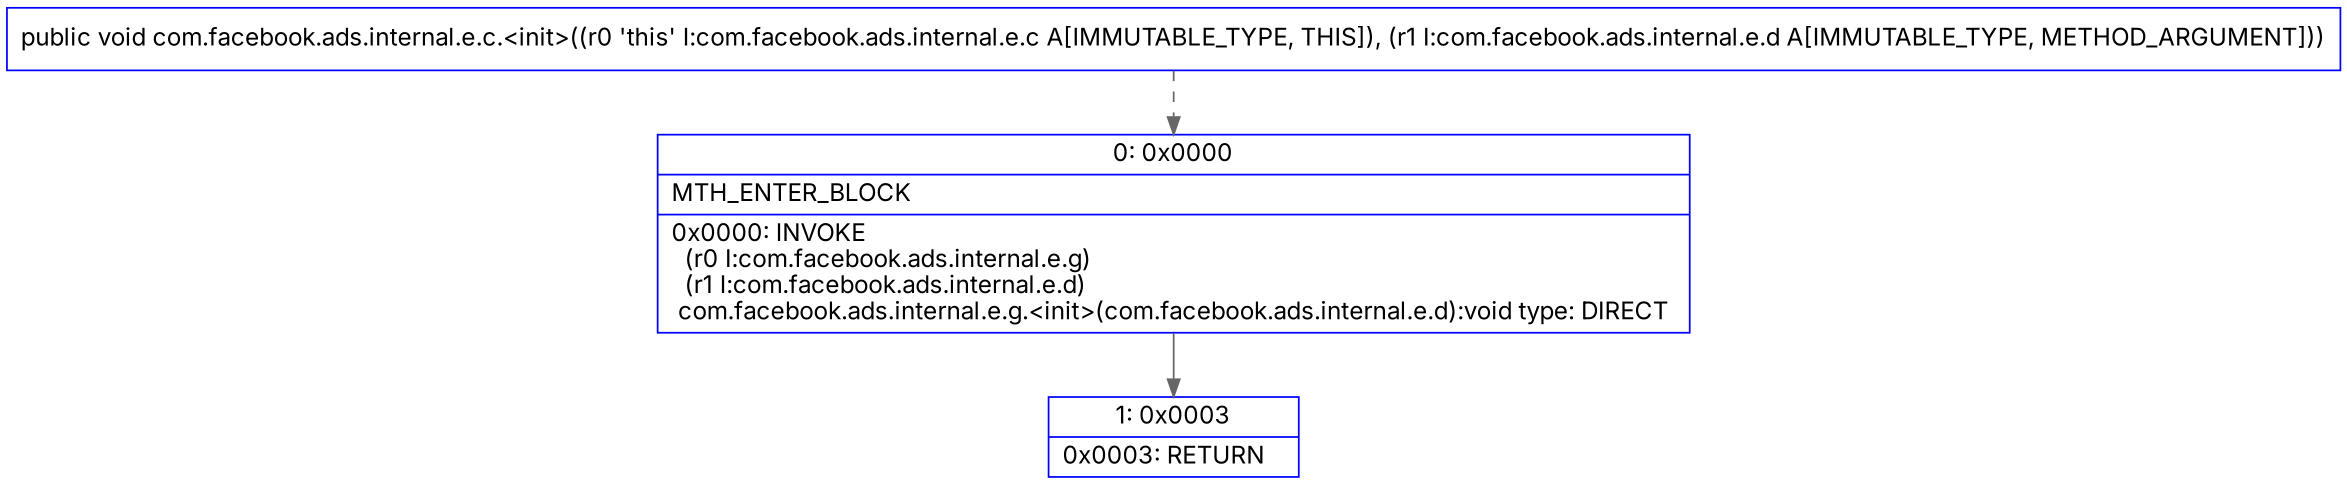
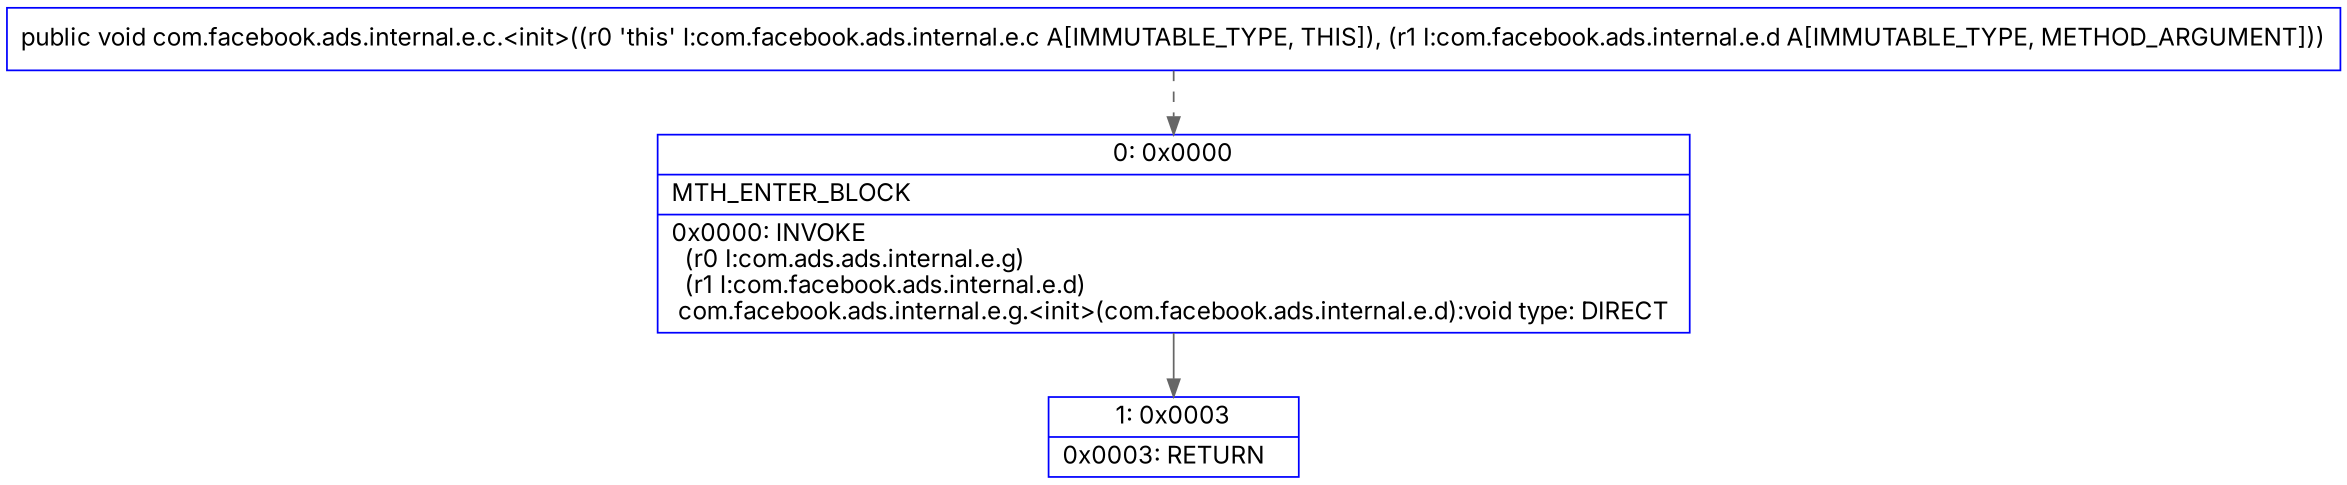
node "0: 0x0000": text "(r0 I:com.facebook.ads.internal.e.g)" -> "(r0 I:com.ads.ads.internal.e.g)"
